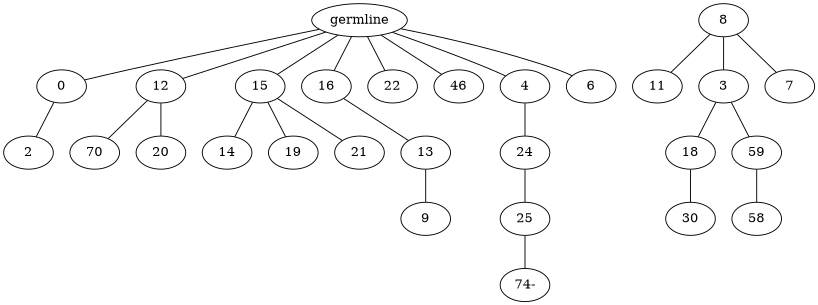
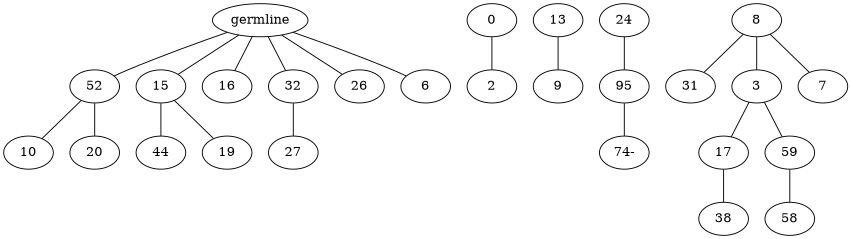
edge "germline" -- "0": removed
node "12": label "12" -> "52"
node "22": label "22" -> "32"
node "46": label "46" -> "26"
node "4": removed
node "11": label "11" -> "31"
edge "16" -- "13": removed
node "70": label "70" -> "10"
node "14": label "14" -> "44"
node "27": added
node "21": removed
node "18": label "18" -> "17"
node "25": label "25" -> "95"
node "30": label "30" -> "38"
